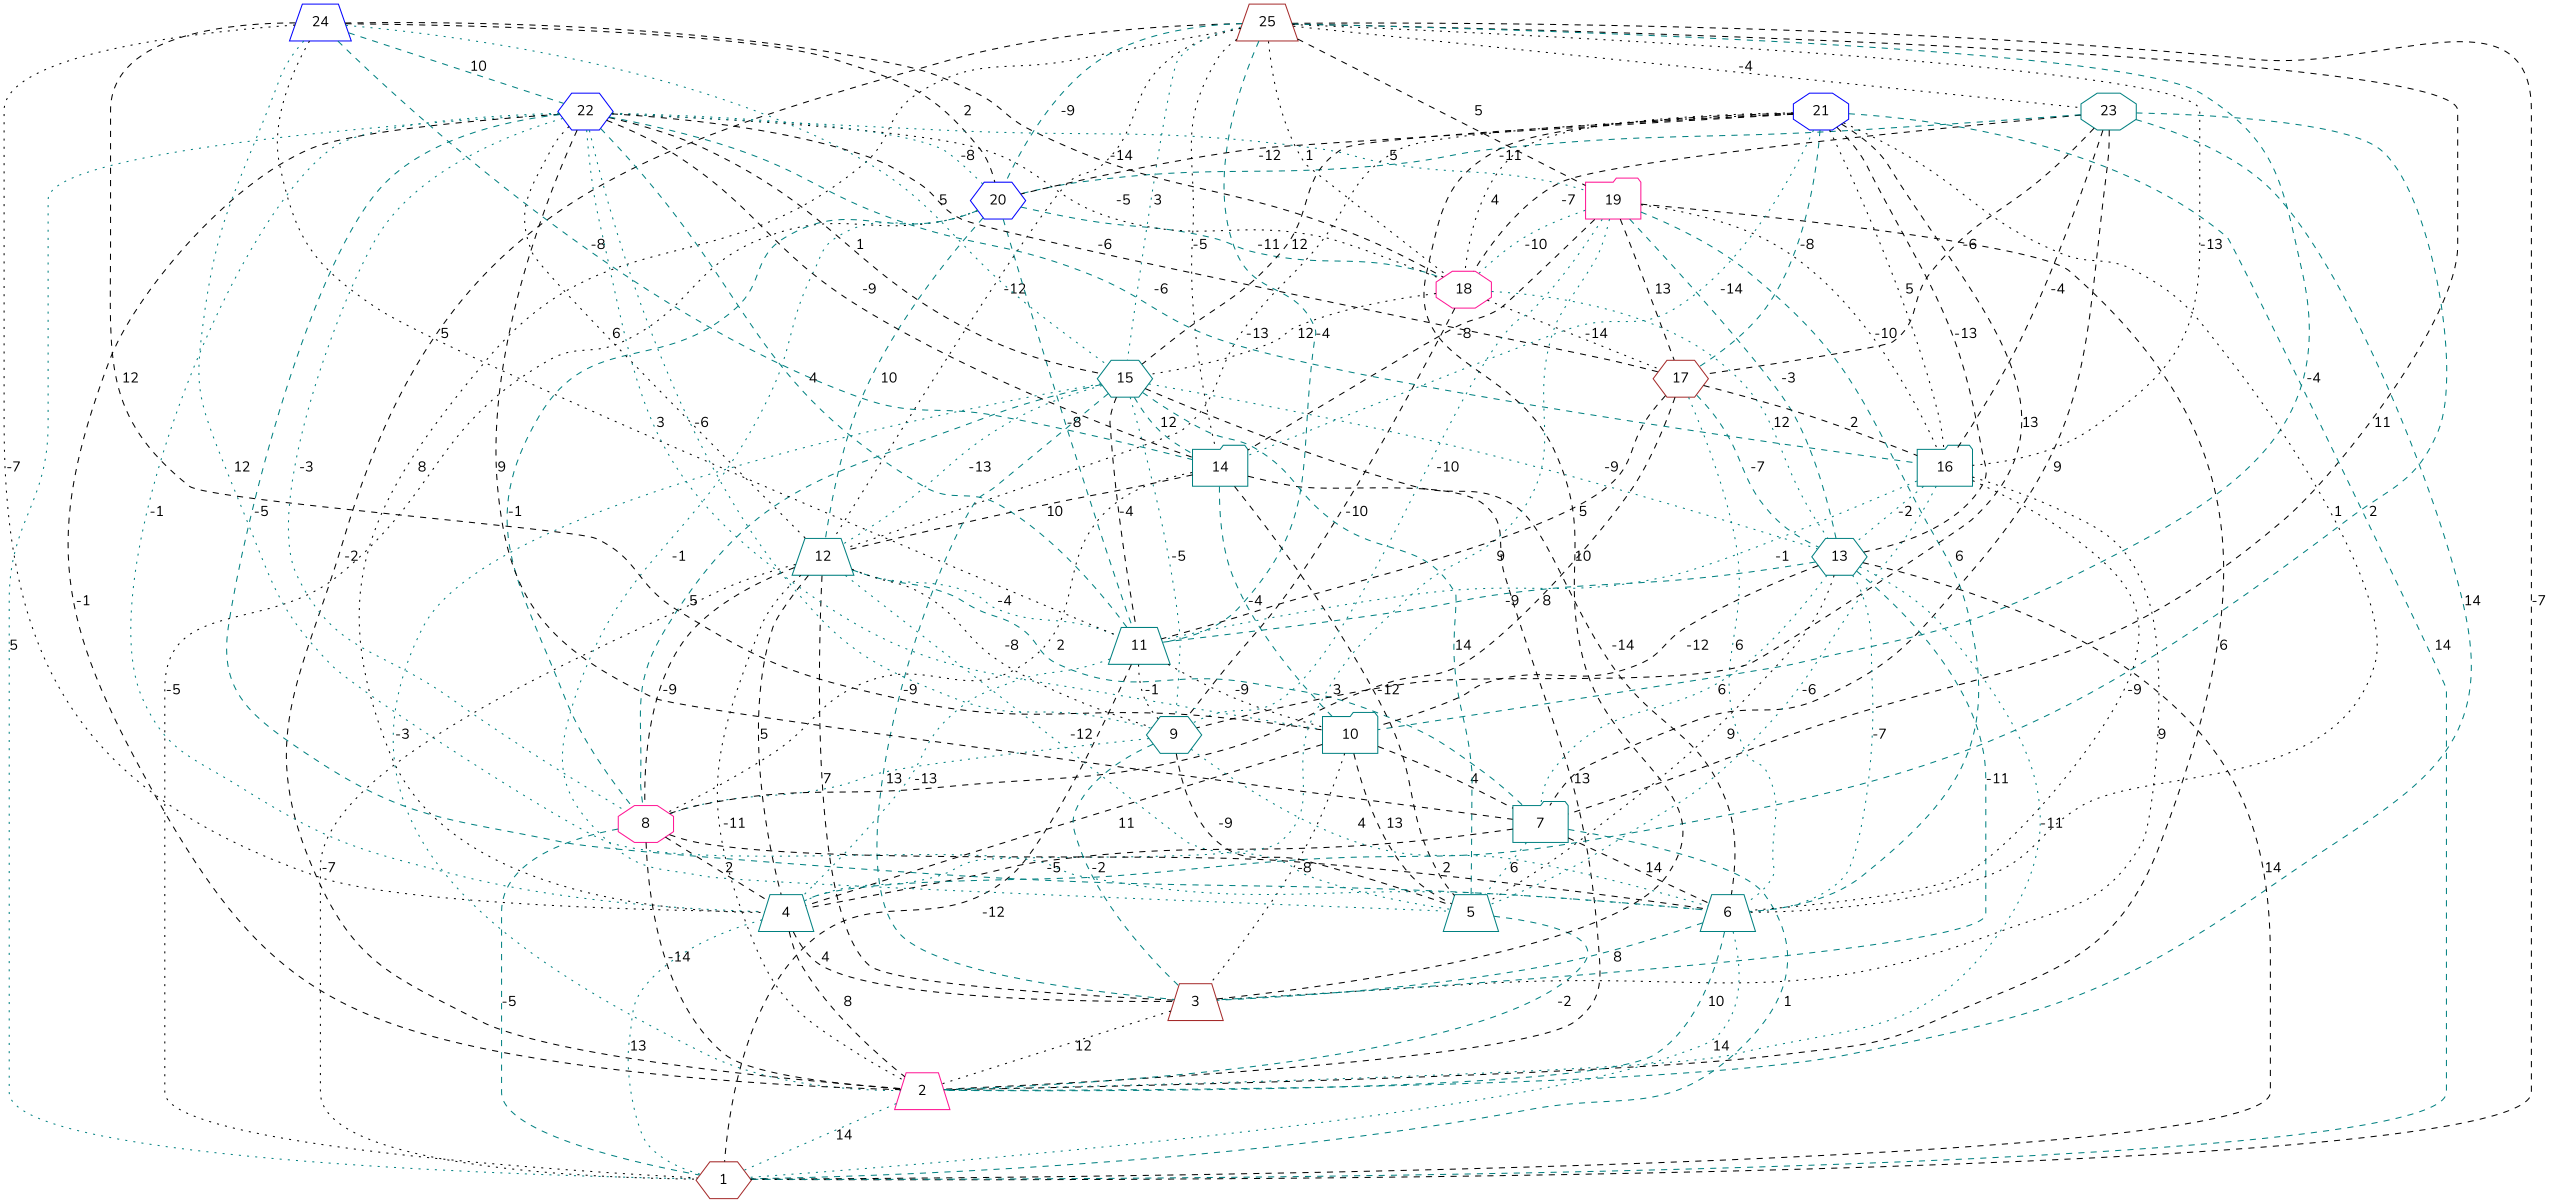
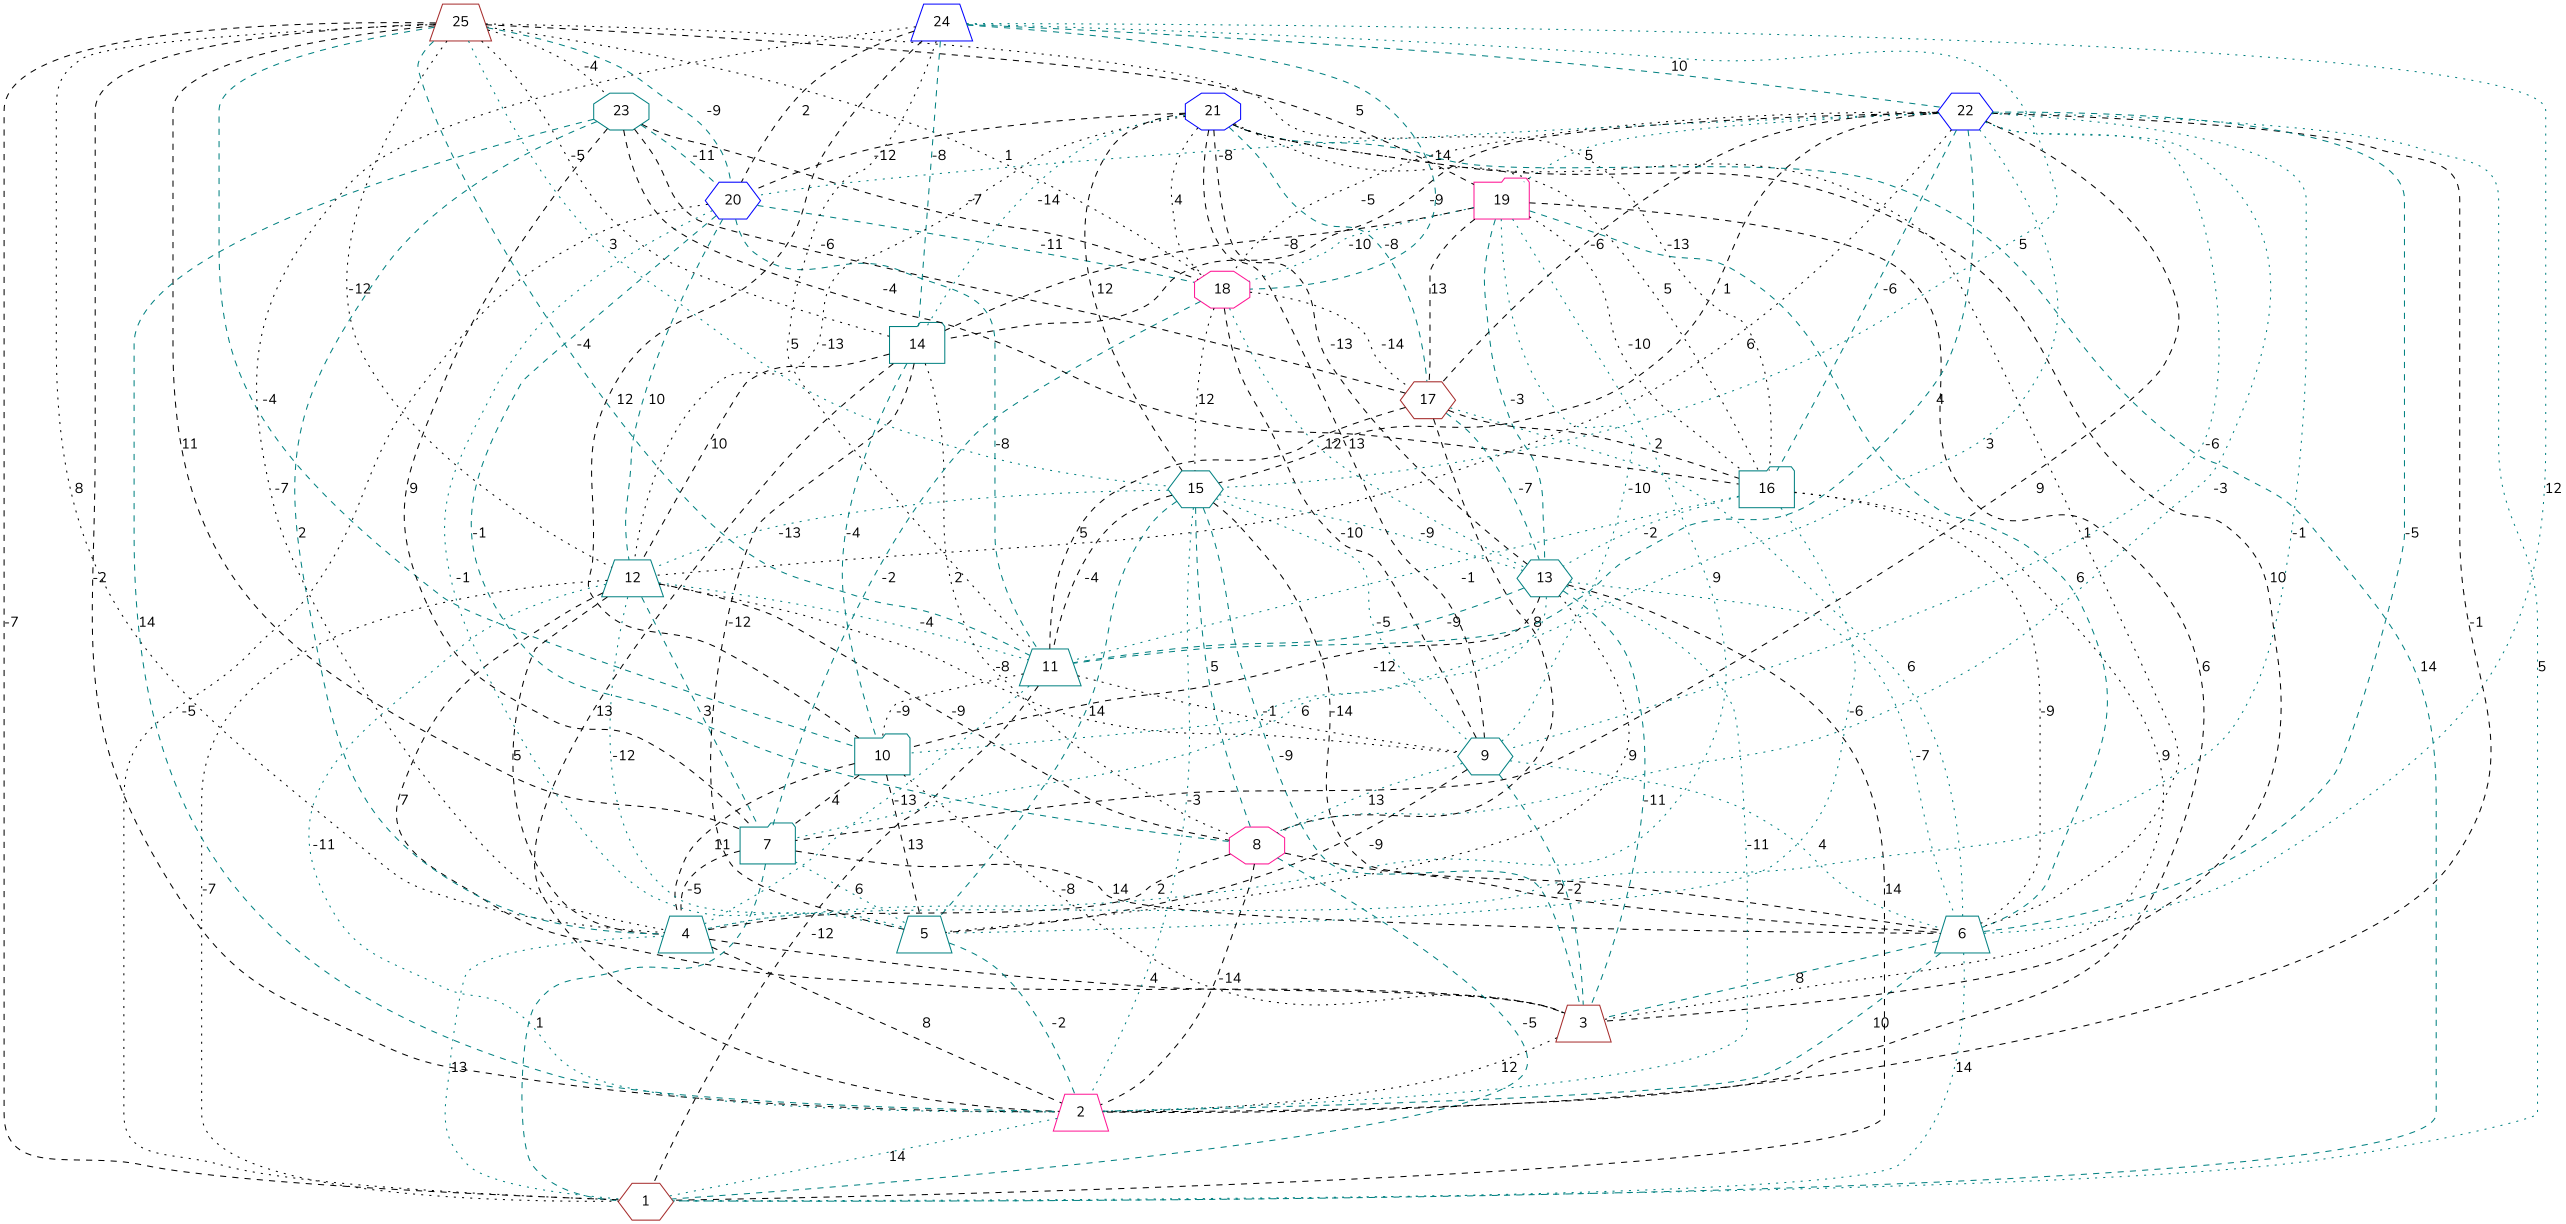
edge "24" -- "18": color black -> teal
edge "15" -- "14": removed, label "12"
edge "18" -- "7": added, label "-2"
edge "12" -- "2": color black -> teal
